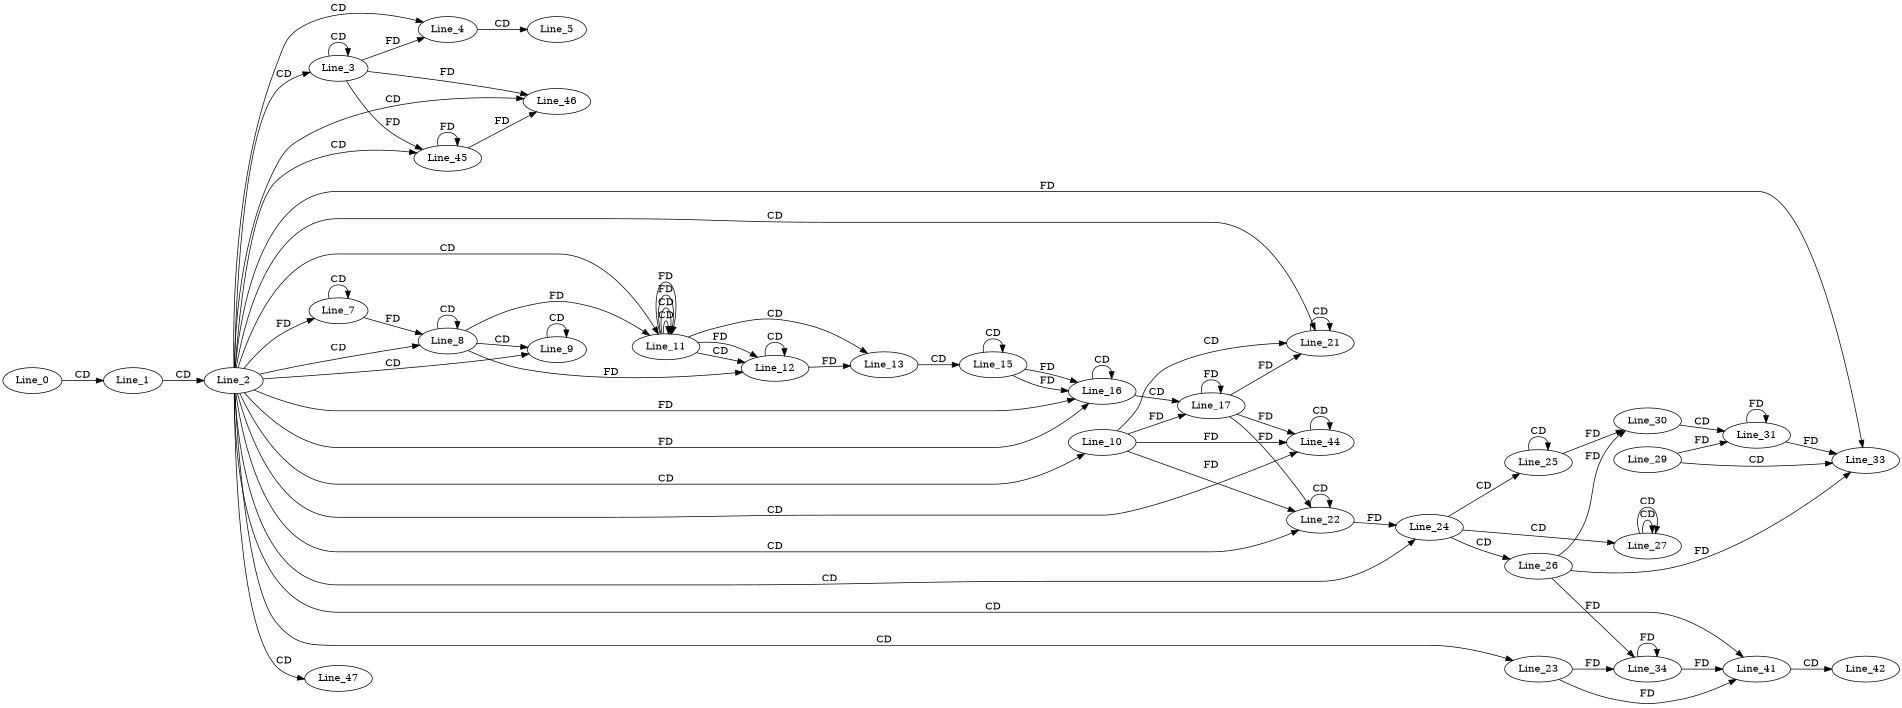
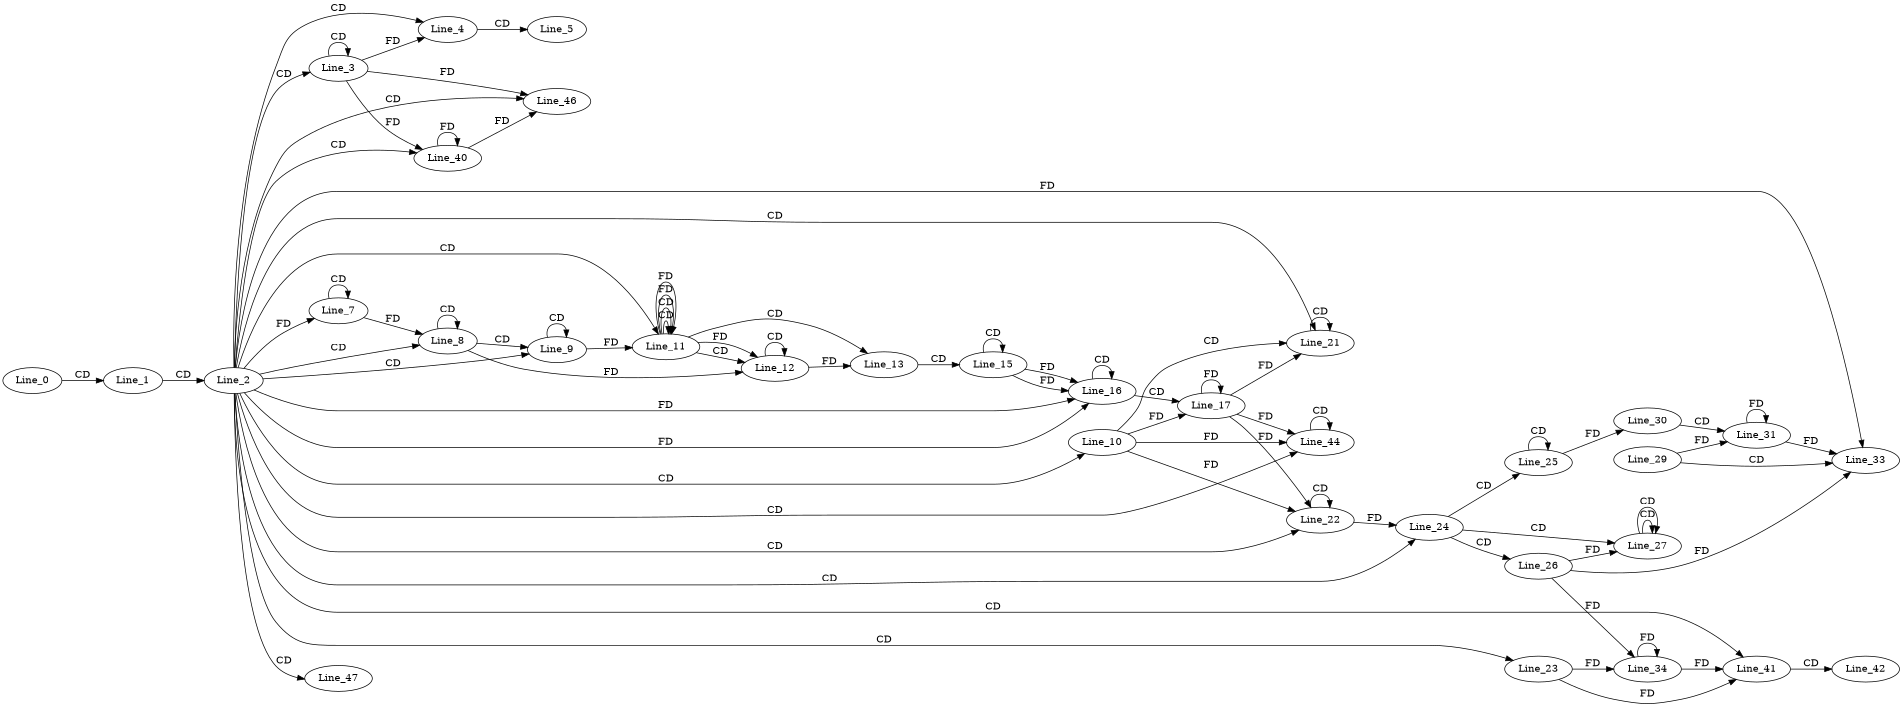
node "Line_45": label "Line_45" -> "Line_40"
edge "Line_8" -> "Line_11": now "Line_9" -> "Line_11"
edge "Line_26" -> "Line_30": now "Line_26" -> "Line_27"
